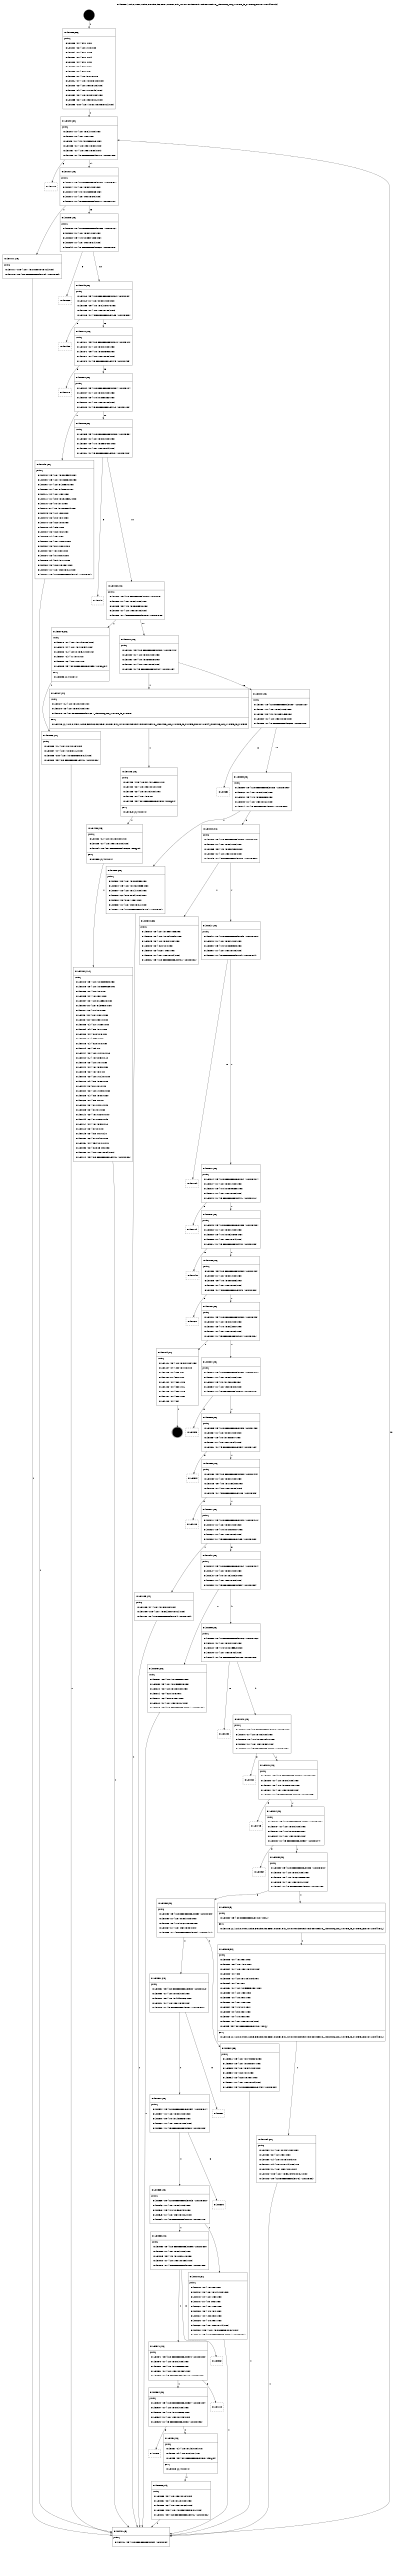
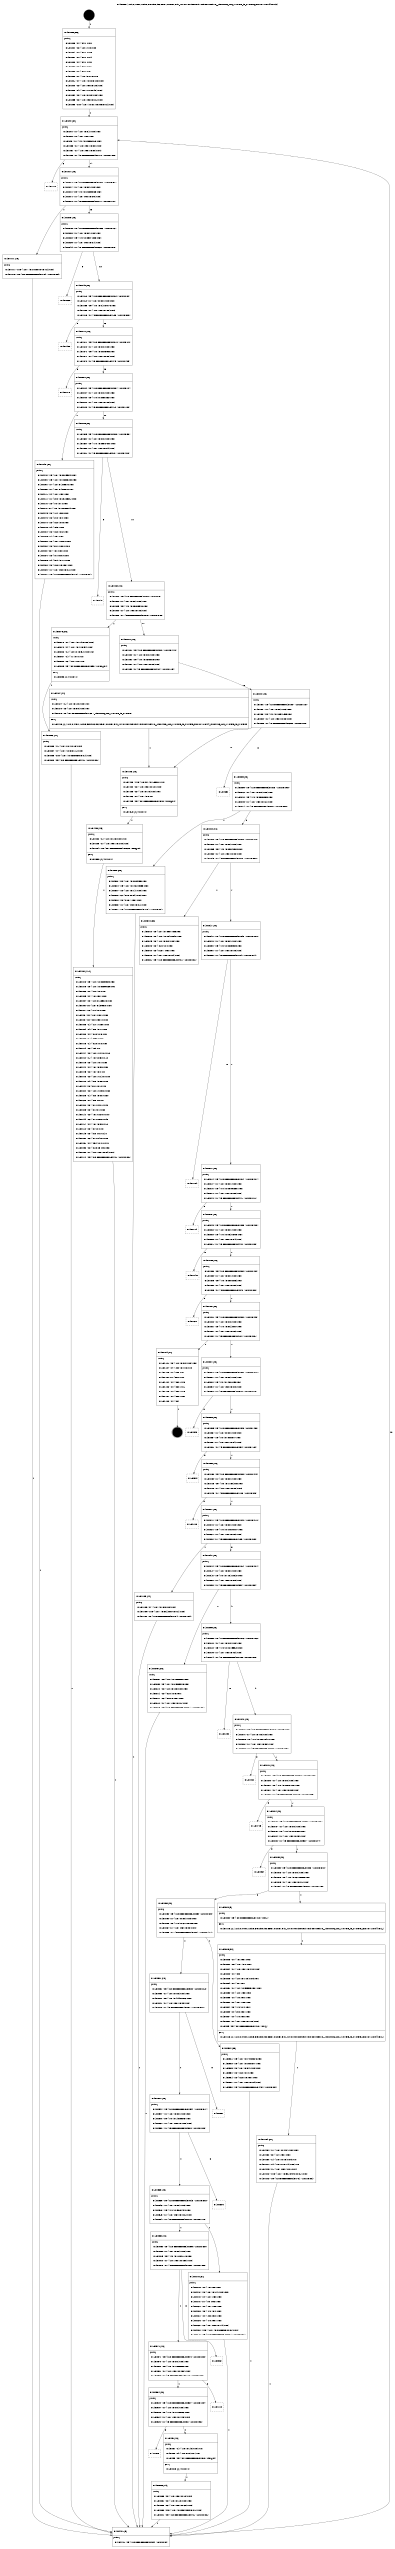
edge "0x401bd6 [28]" -> "0x4021a7 [12]": removed, label "1"
edge "0x401bf2 [28]" -> "0x401c0e [28]": now "0x401bf2 [28]" -> "0x4021b3 [23]"
